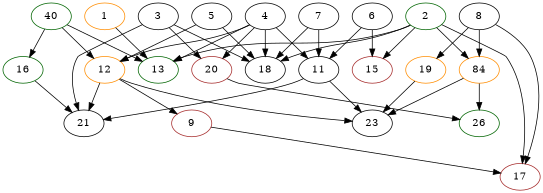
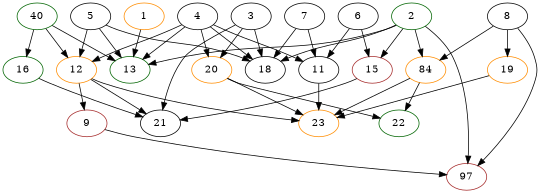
edge "5" -> "13": added
node "20": color brown -> darkorange
edge "20" -> "23": added
edge "11" -> "21": now "15" -> "21"
node "23": color black -> darkorange
node "26": label "26" -> "22"
node "17": label "17" -> "97"
